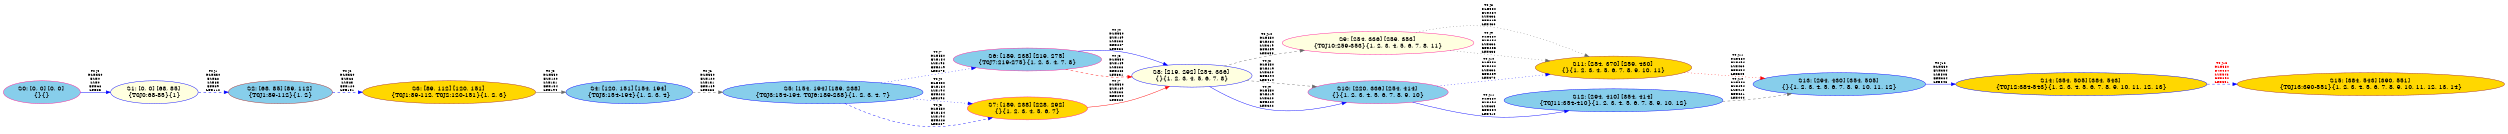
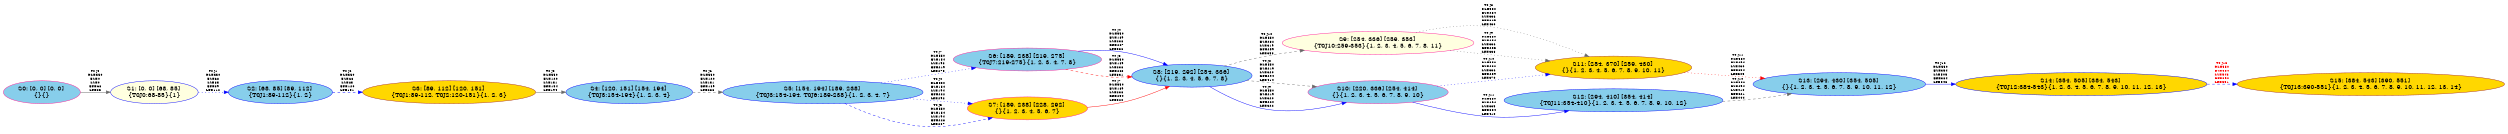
node "S8: [219, 292] [254, 336] {}{1, 2, 3, 4, 5, 6, 7, 8}": fillcolor lightyellow -> skyblue
edge "S0: [0, 0] [0, 0] {}{}" -> "S1: [0, 0] [68, 85] {T0J0:68-85}{1}": color blue -> gray40
edge "S1: [0, 0] [68, 85] {T0J0:68-85}{1}" -> "S2: [68, 85] [89, 112] {T0J1:89-112}{1, 2}": style dashed -> dotted
node "S2: [68, 85] [89, 112] {T0J1:89-112}{1, 2}": color brown -> blue
